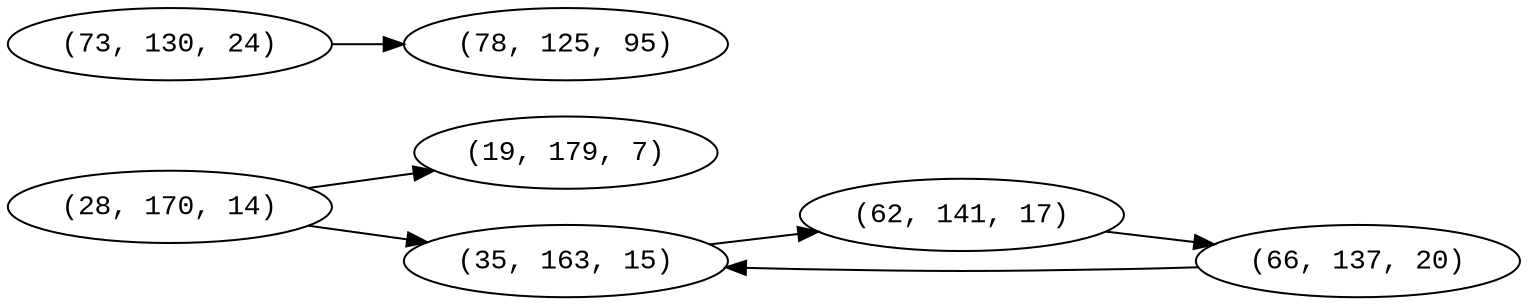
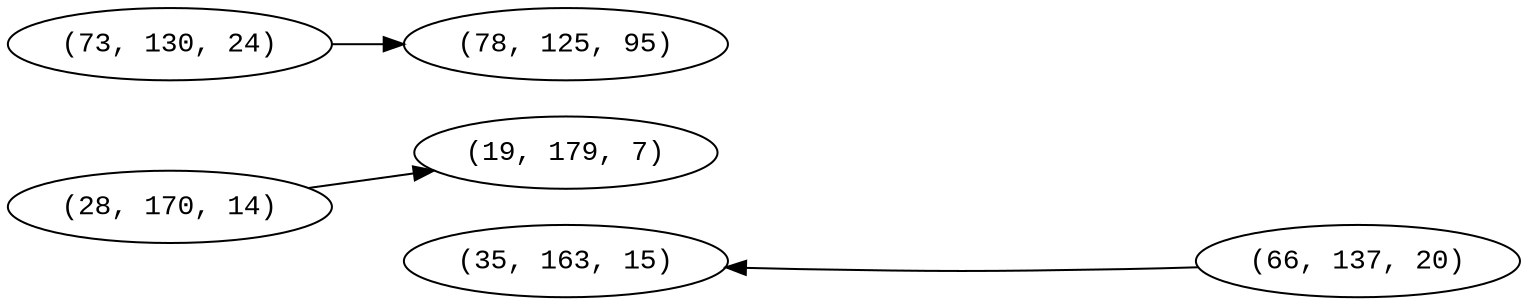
node "(62, 141, 17)": removed
edge "(28, 170, 14)" -> "(35, 163, 15)": removed
